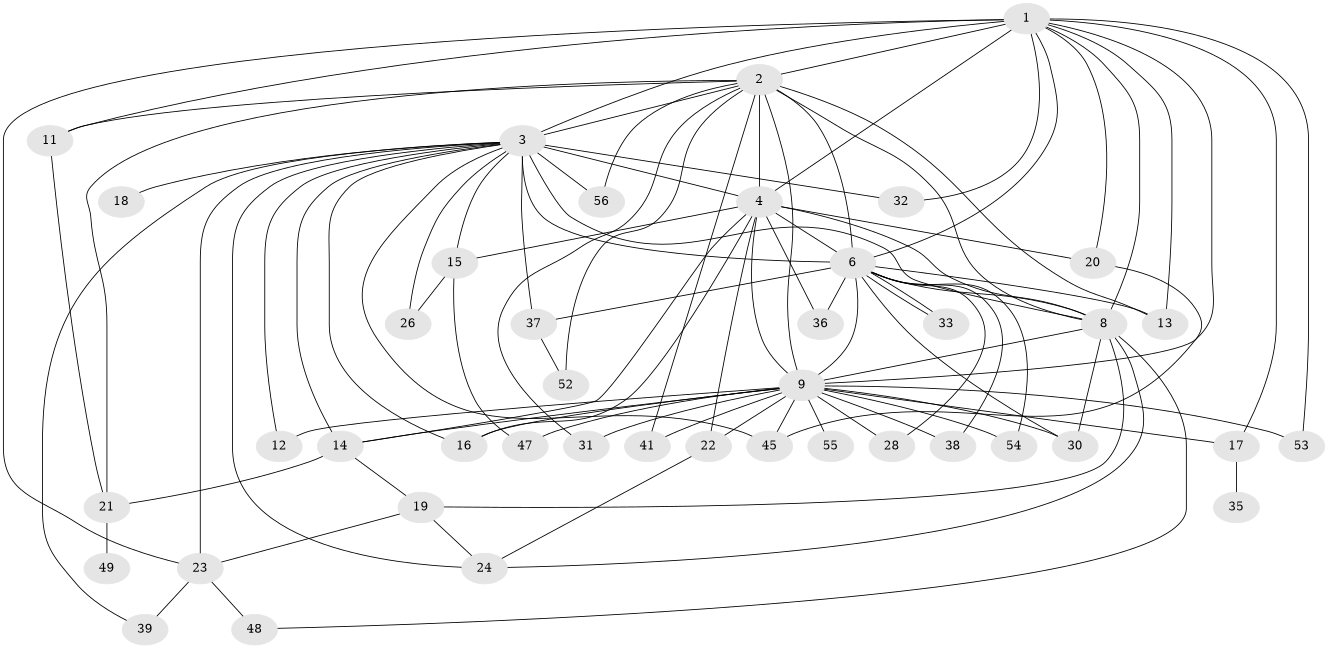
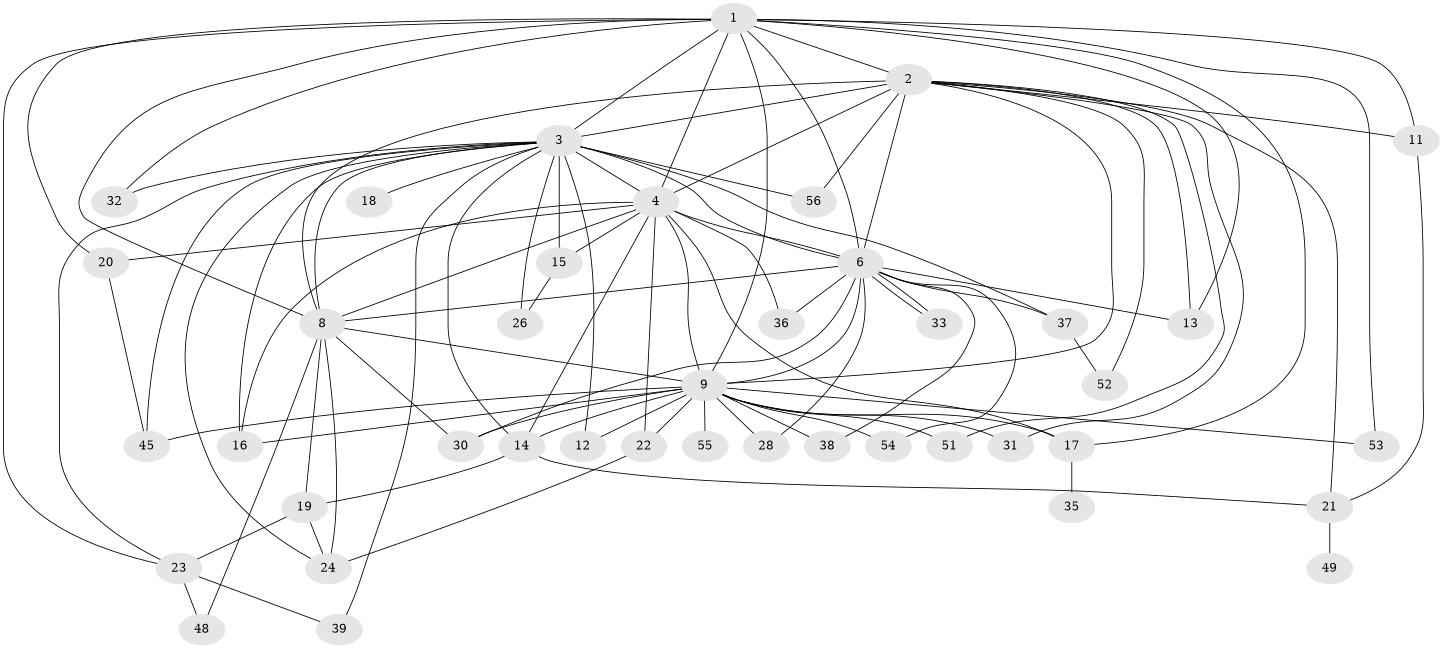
edge "4" -- "17": added
node "47": removed
node "41": label "41" -> "51"
